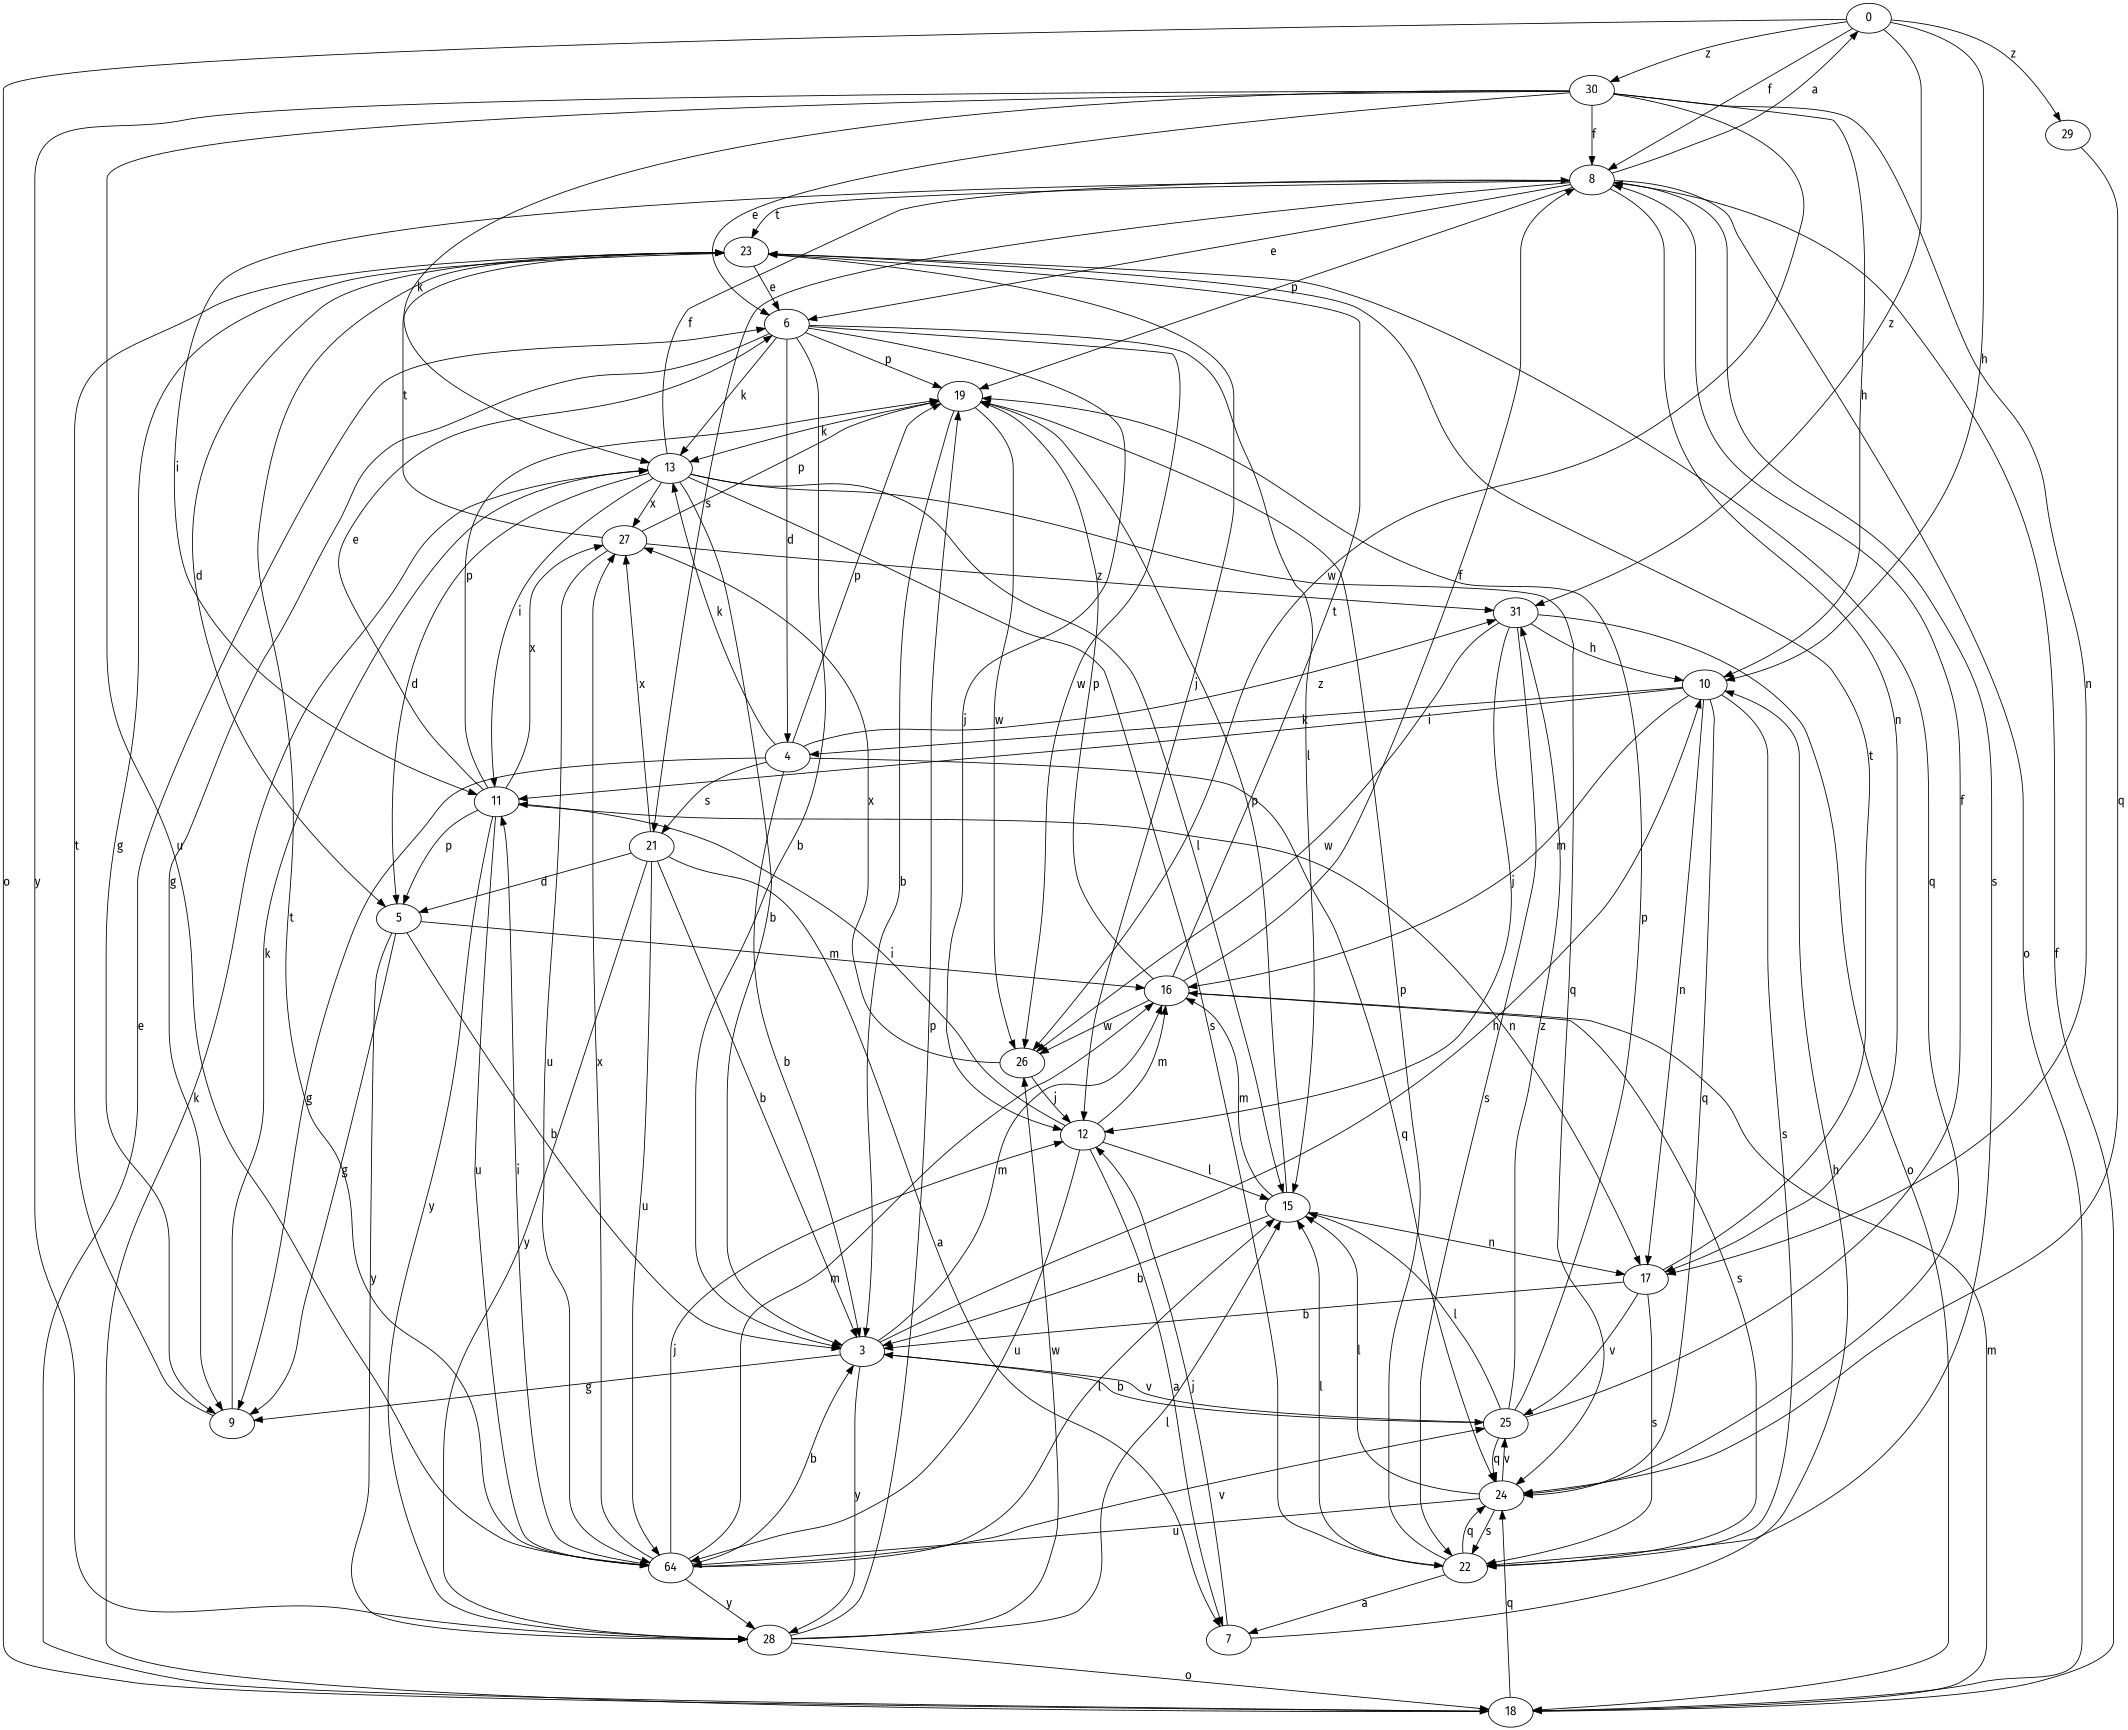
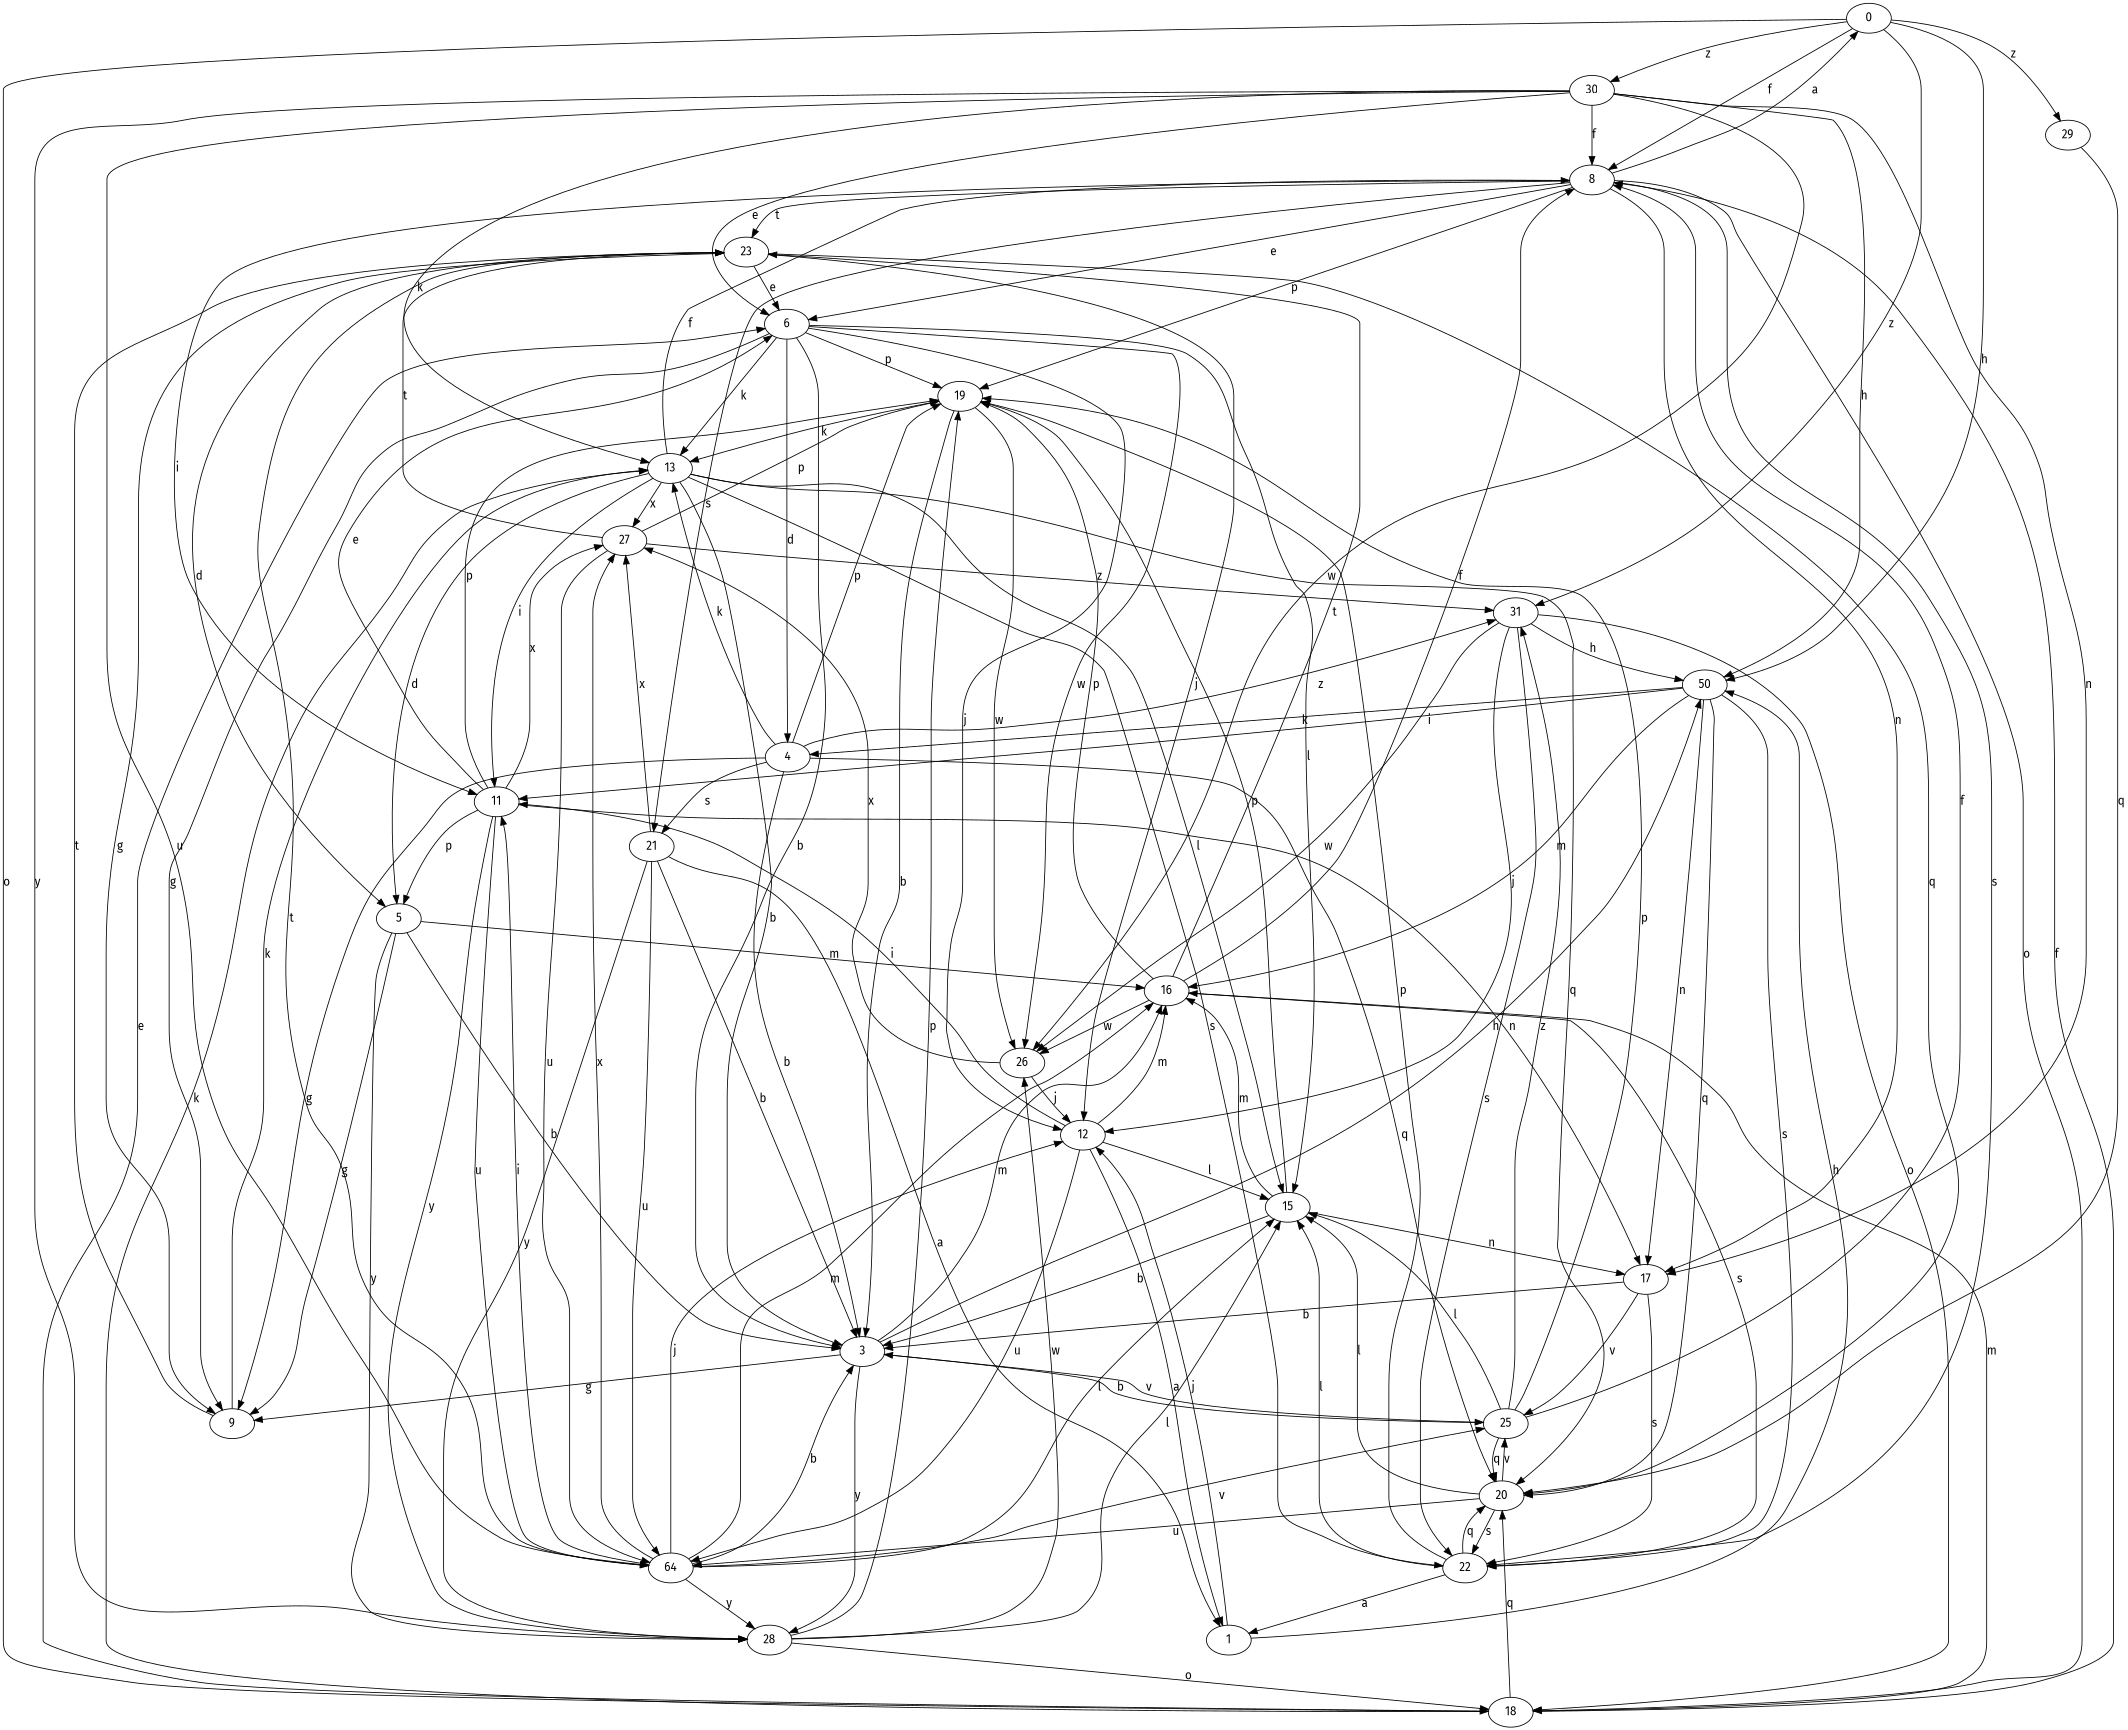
edge "17" -> "23": removed, label "t"
node "10": label "10" -> "50"
edge "21" -> "5": removed, label "d"
node "24": label "24" -> "20"
node "7": label "7" -> "1"
